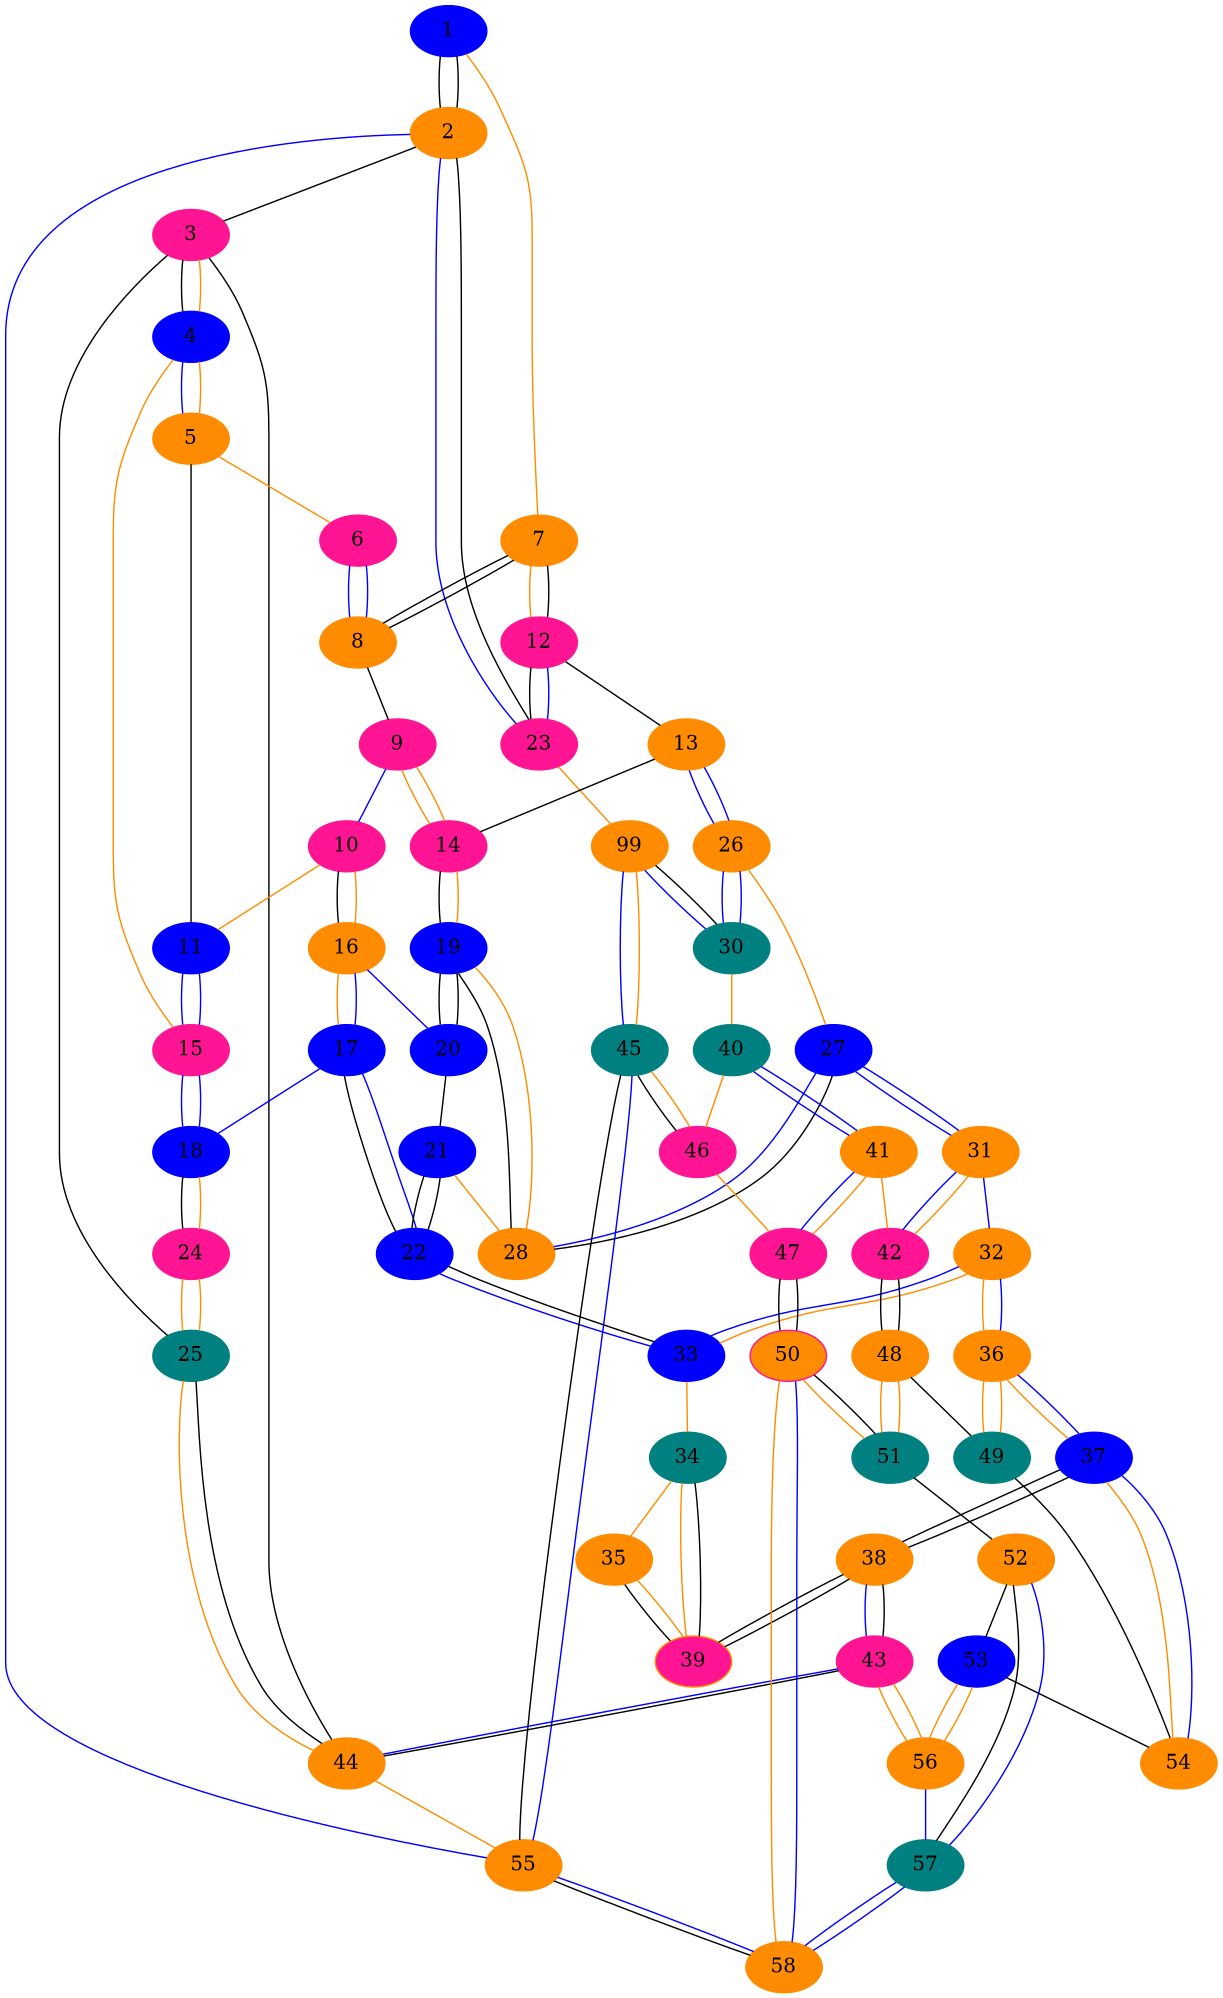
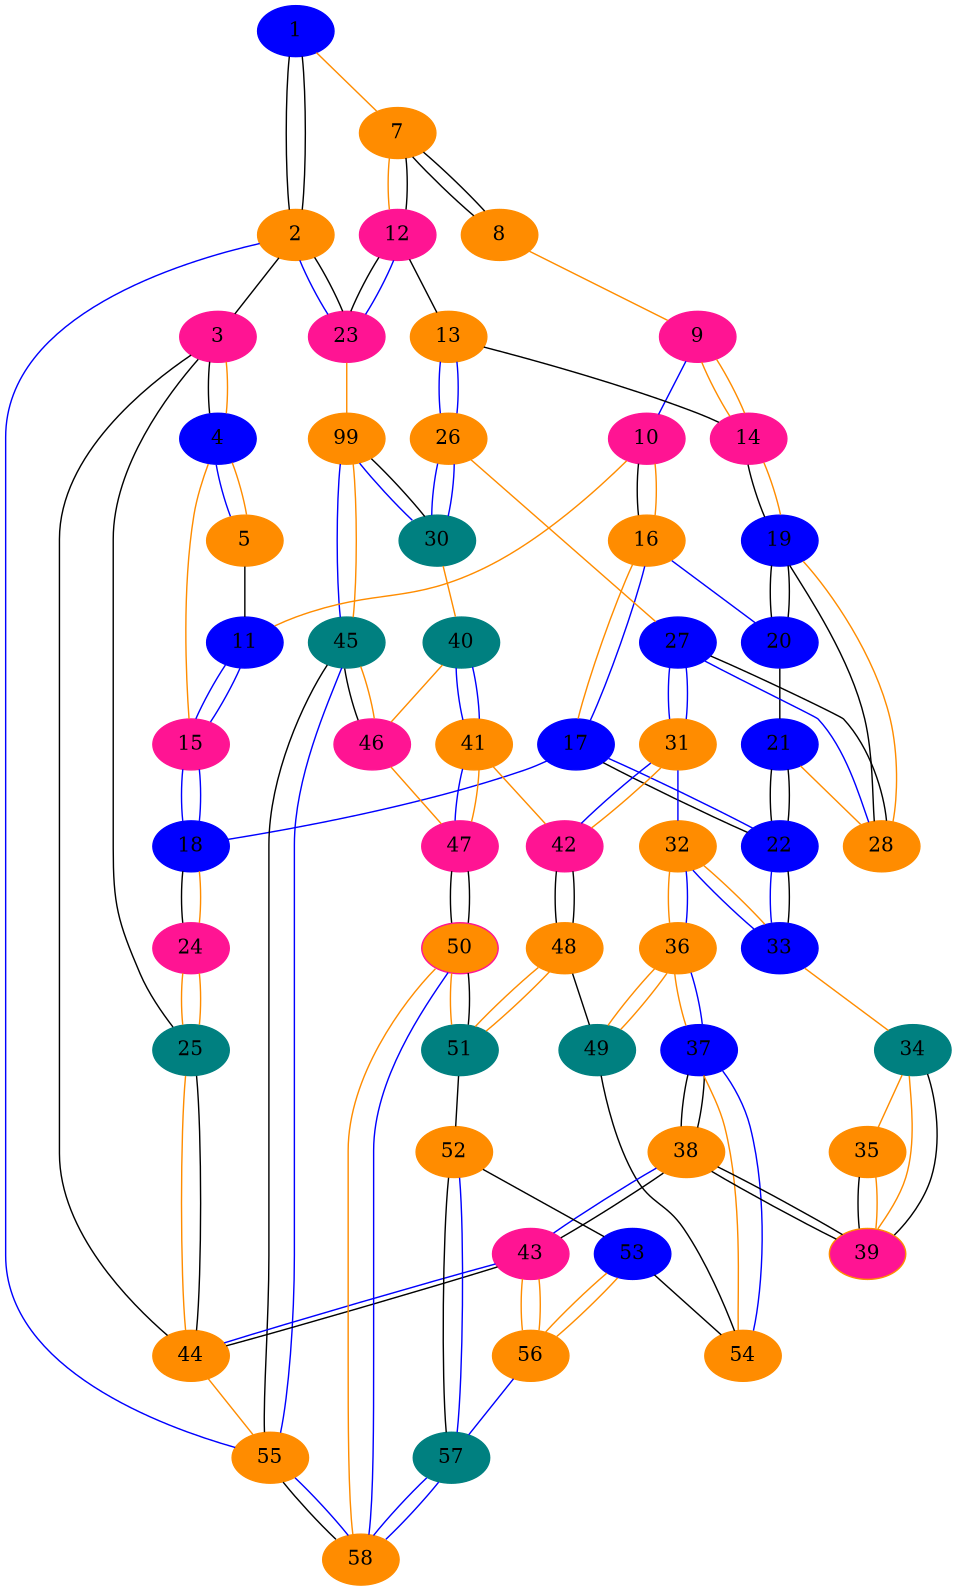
node "6": removed
edge "8" -- "9": color black -> darkorange
